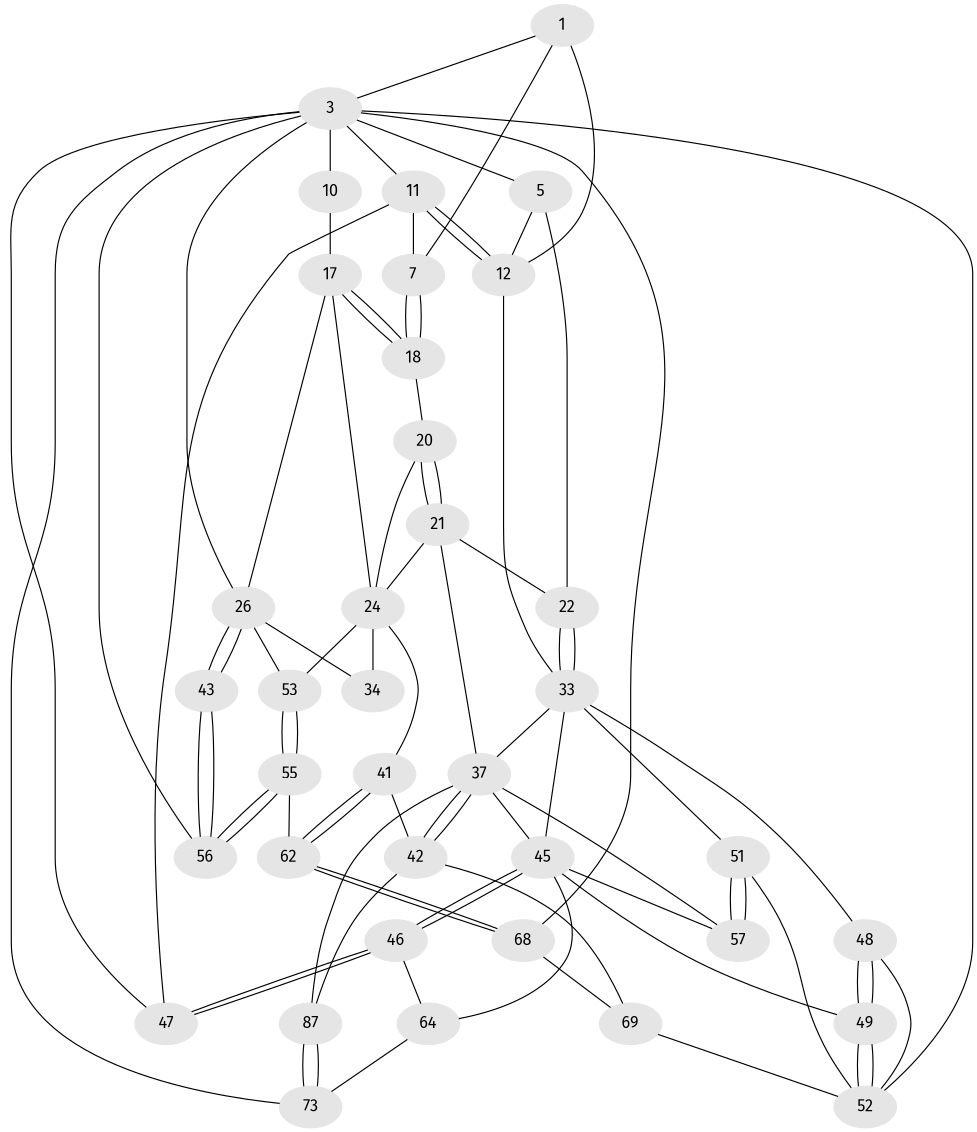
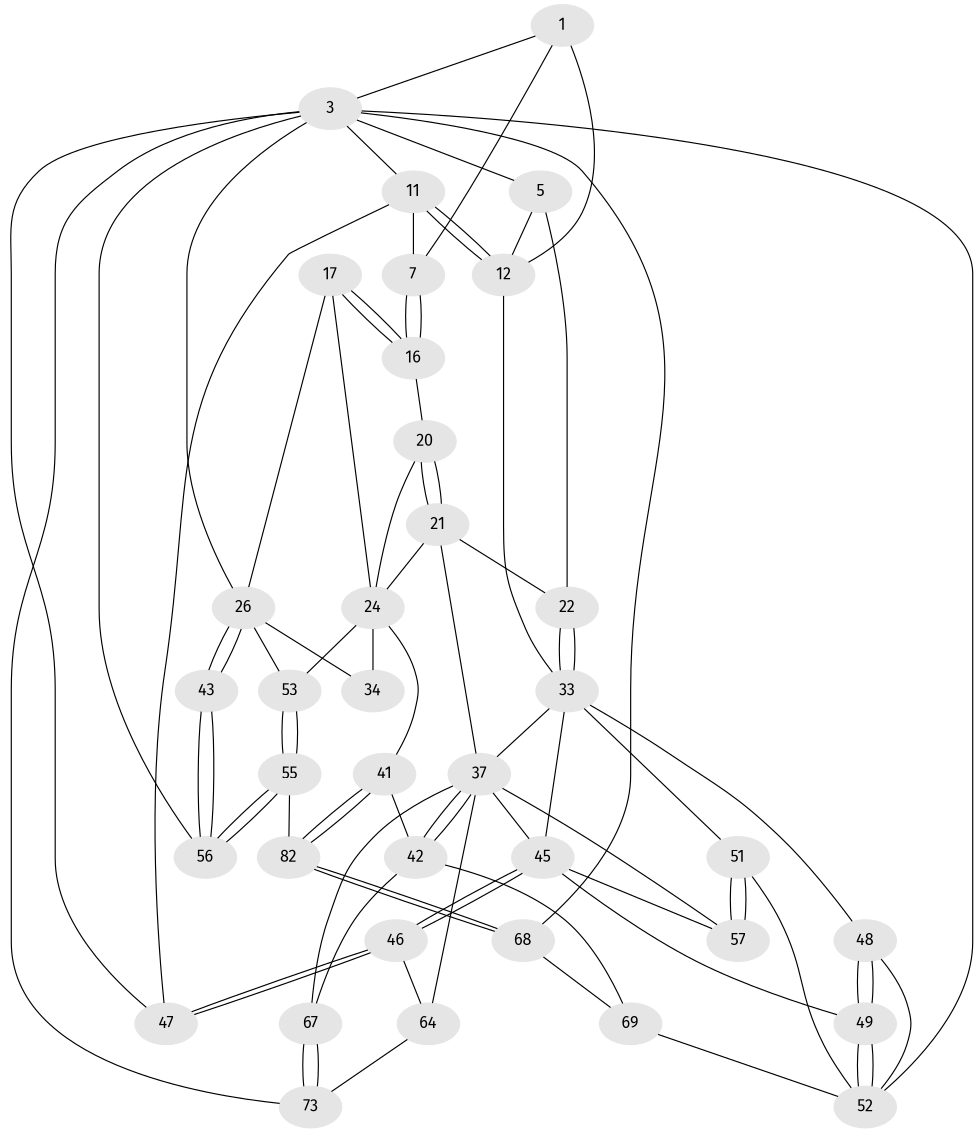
node "10": removed
node "18": label "18" -> "16"
node "62": label "62" -> "82"
edge "45" -- "64": now "37" -- "64"
node "87": label "87" -> "67"
